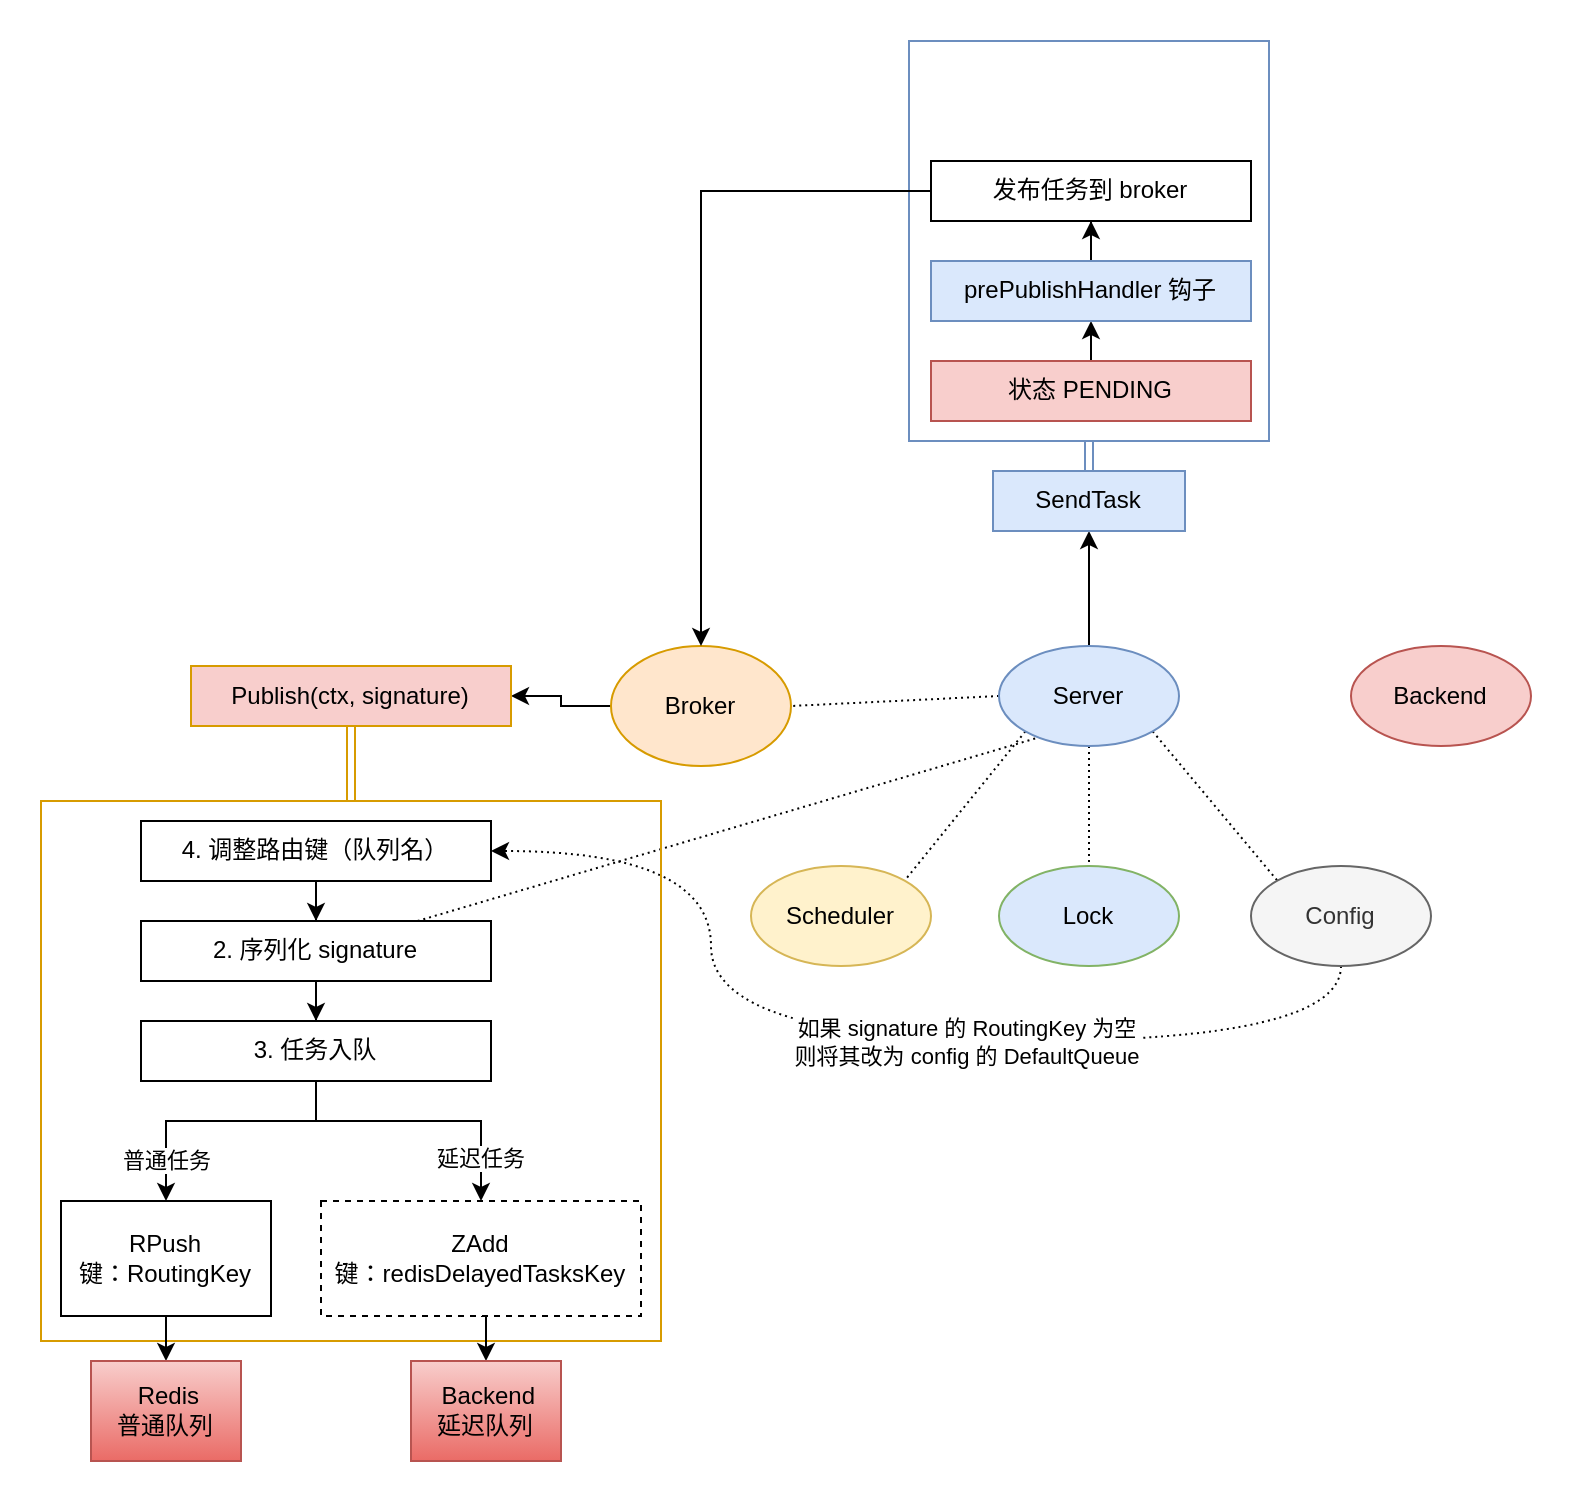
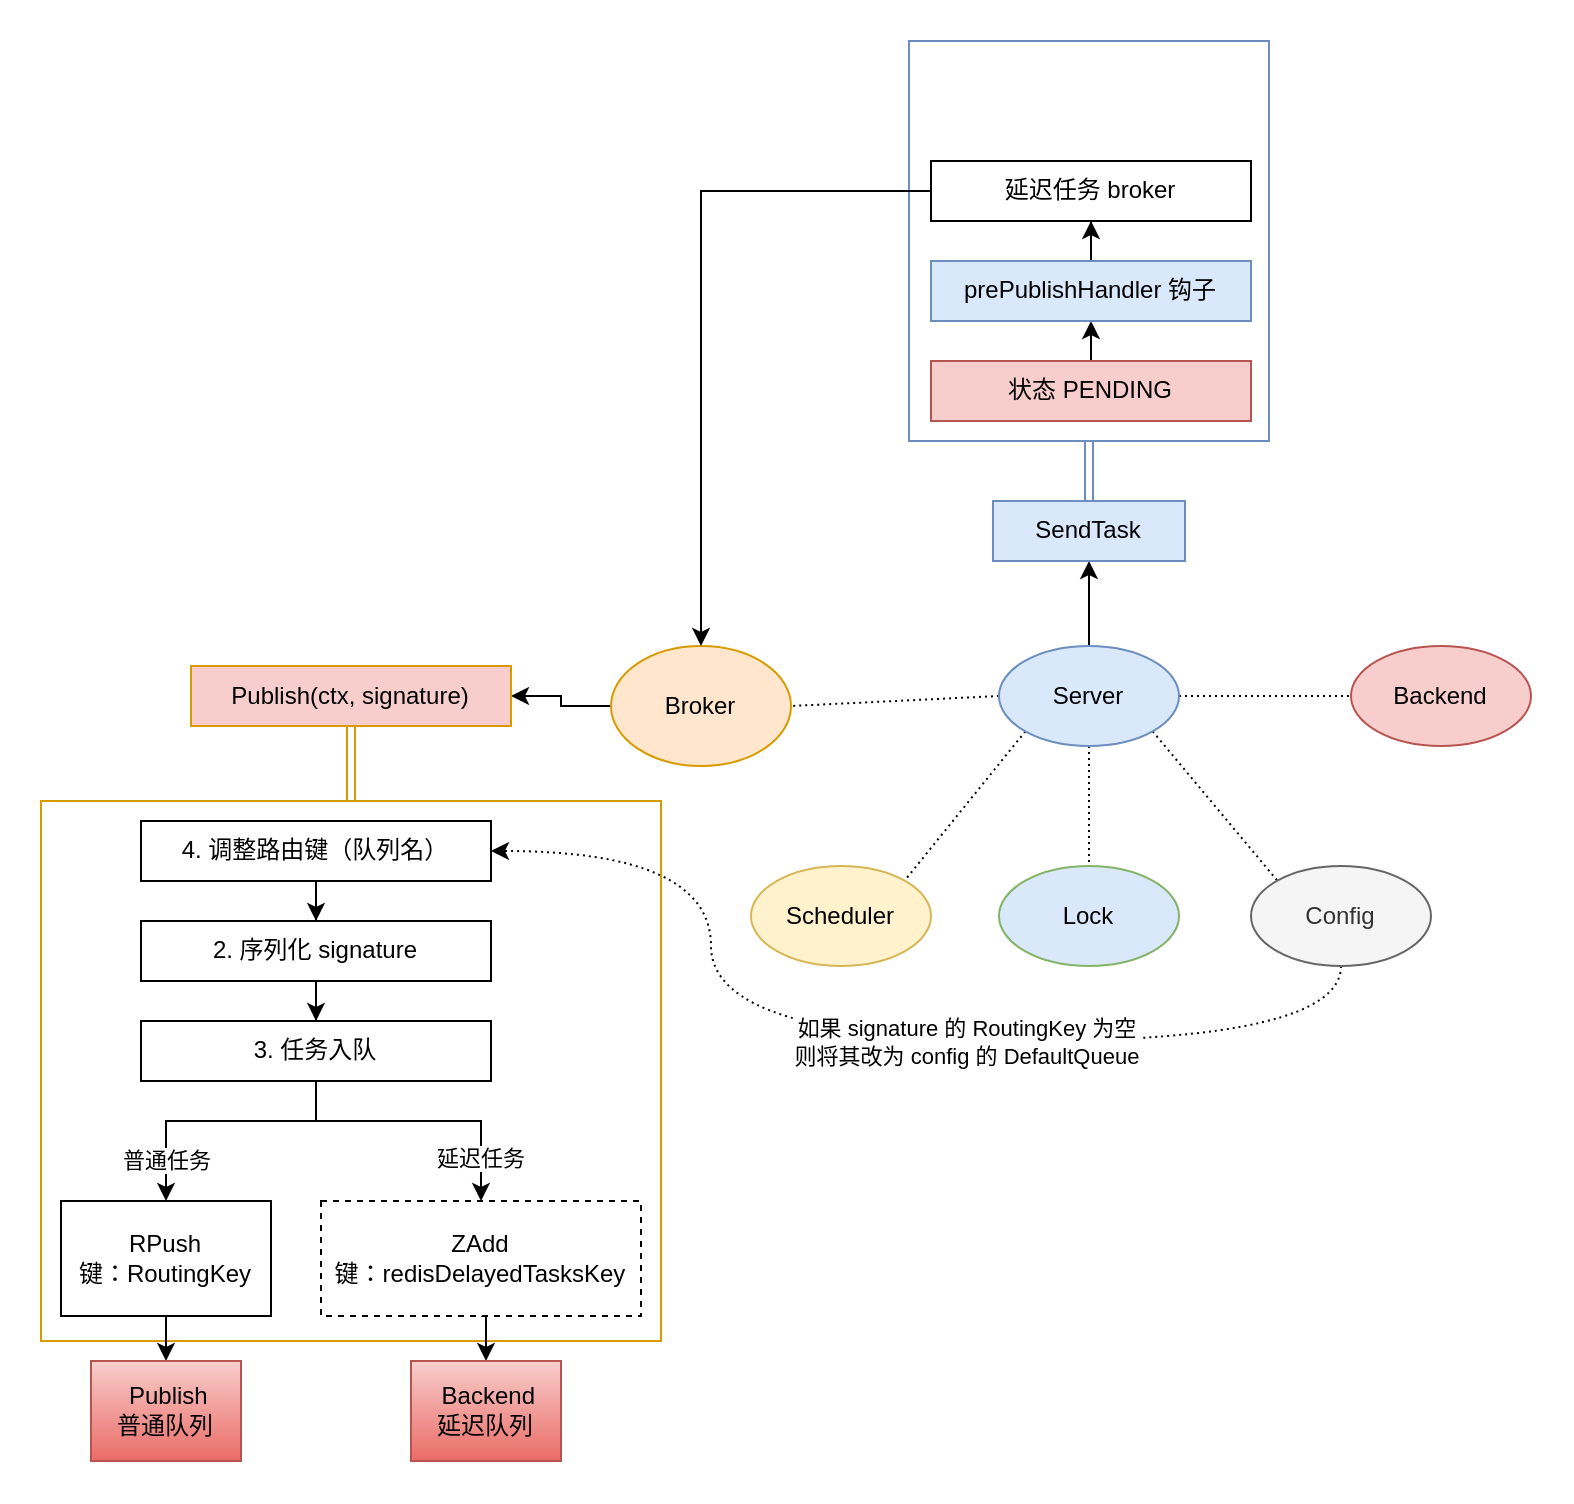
node "发布任务到 broker": label "发布任务到 broker" -> "延迟任务 broker"
node "SendTask": moved (1089, 501) -> (1089, 531)
edge "Server" -- "2. 序列化 signature": now "Server" -- "Backend"
node "Redis 普通队列": label "Redis 普通队列" -> "Publish 普通队列"
